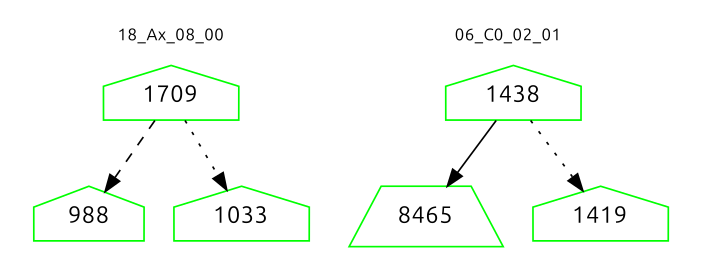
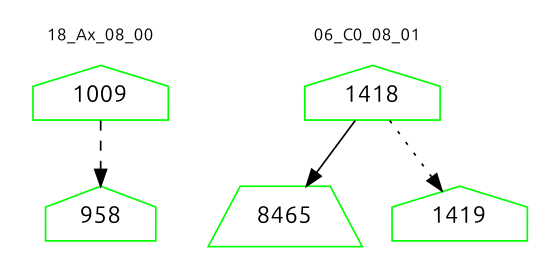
cluster "06_C0_02_01": label "06_C0_02_01" -> "06_C0_08_01"
node "1709": label "1709" -> "1009"
node "1438": label "1438" -> "1418"
node "988": label "988" -> "958"
node "1033": removed
